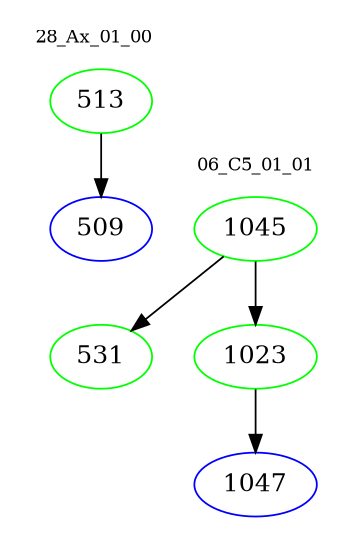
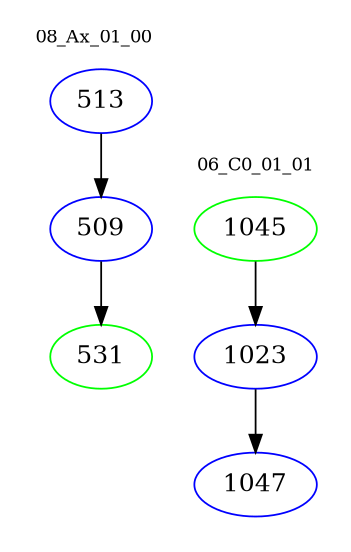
cluster "28_Ax_01_00": label "28_Ax_01_00" -> "08_Ax_01_00"
node "513": color green -> blue
cluster "06_C5_01_01": label "06_C5_01_01" -> "06_C0_01_01"
edge "1045" -> "531": now "509" -> "531"
node "1023": color green -> blue
